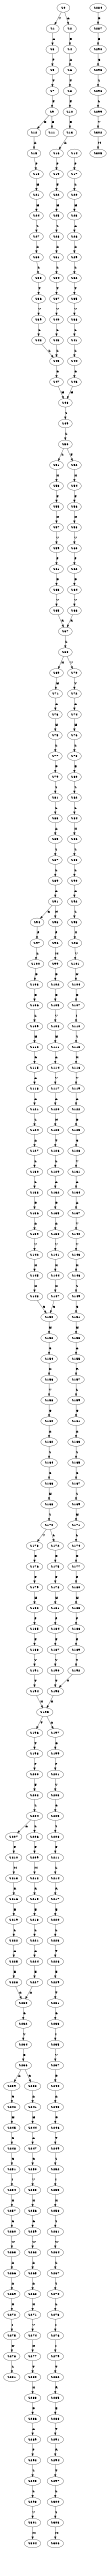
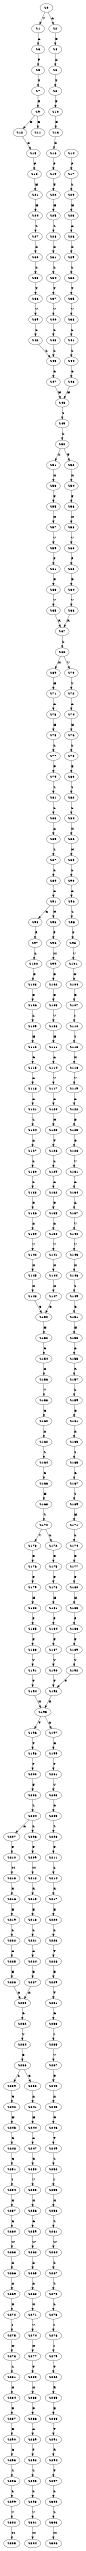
edge "S86" -> "S88": label "S" -> "N"
edge "S236" -> "S239": label "A" -> "L"
edge "S281" -> "S284": added, label "K"
